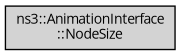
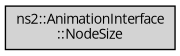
node "ns3::AnimationInterface ::NodeSize": label "ns3::AnimationInterface ::NodeSize" -> "ns2::AnimationInterface ::NodeSize"
